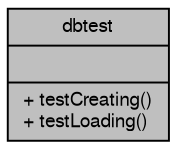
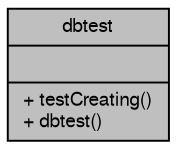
node "dbtest": text "+ testLoading()" -> "+ dbtest()"
